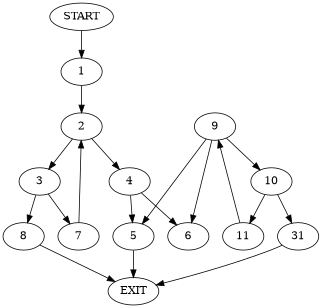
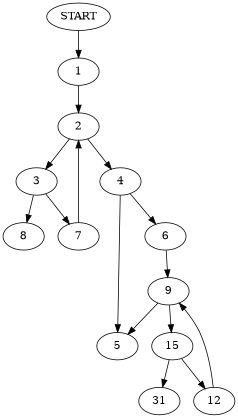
edge "9" -> "6": reversed
node "10": label "10" -> "15"
node "11": label "11" -> "12"
node "EXIT": removed
